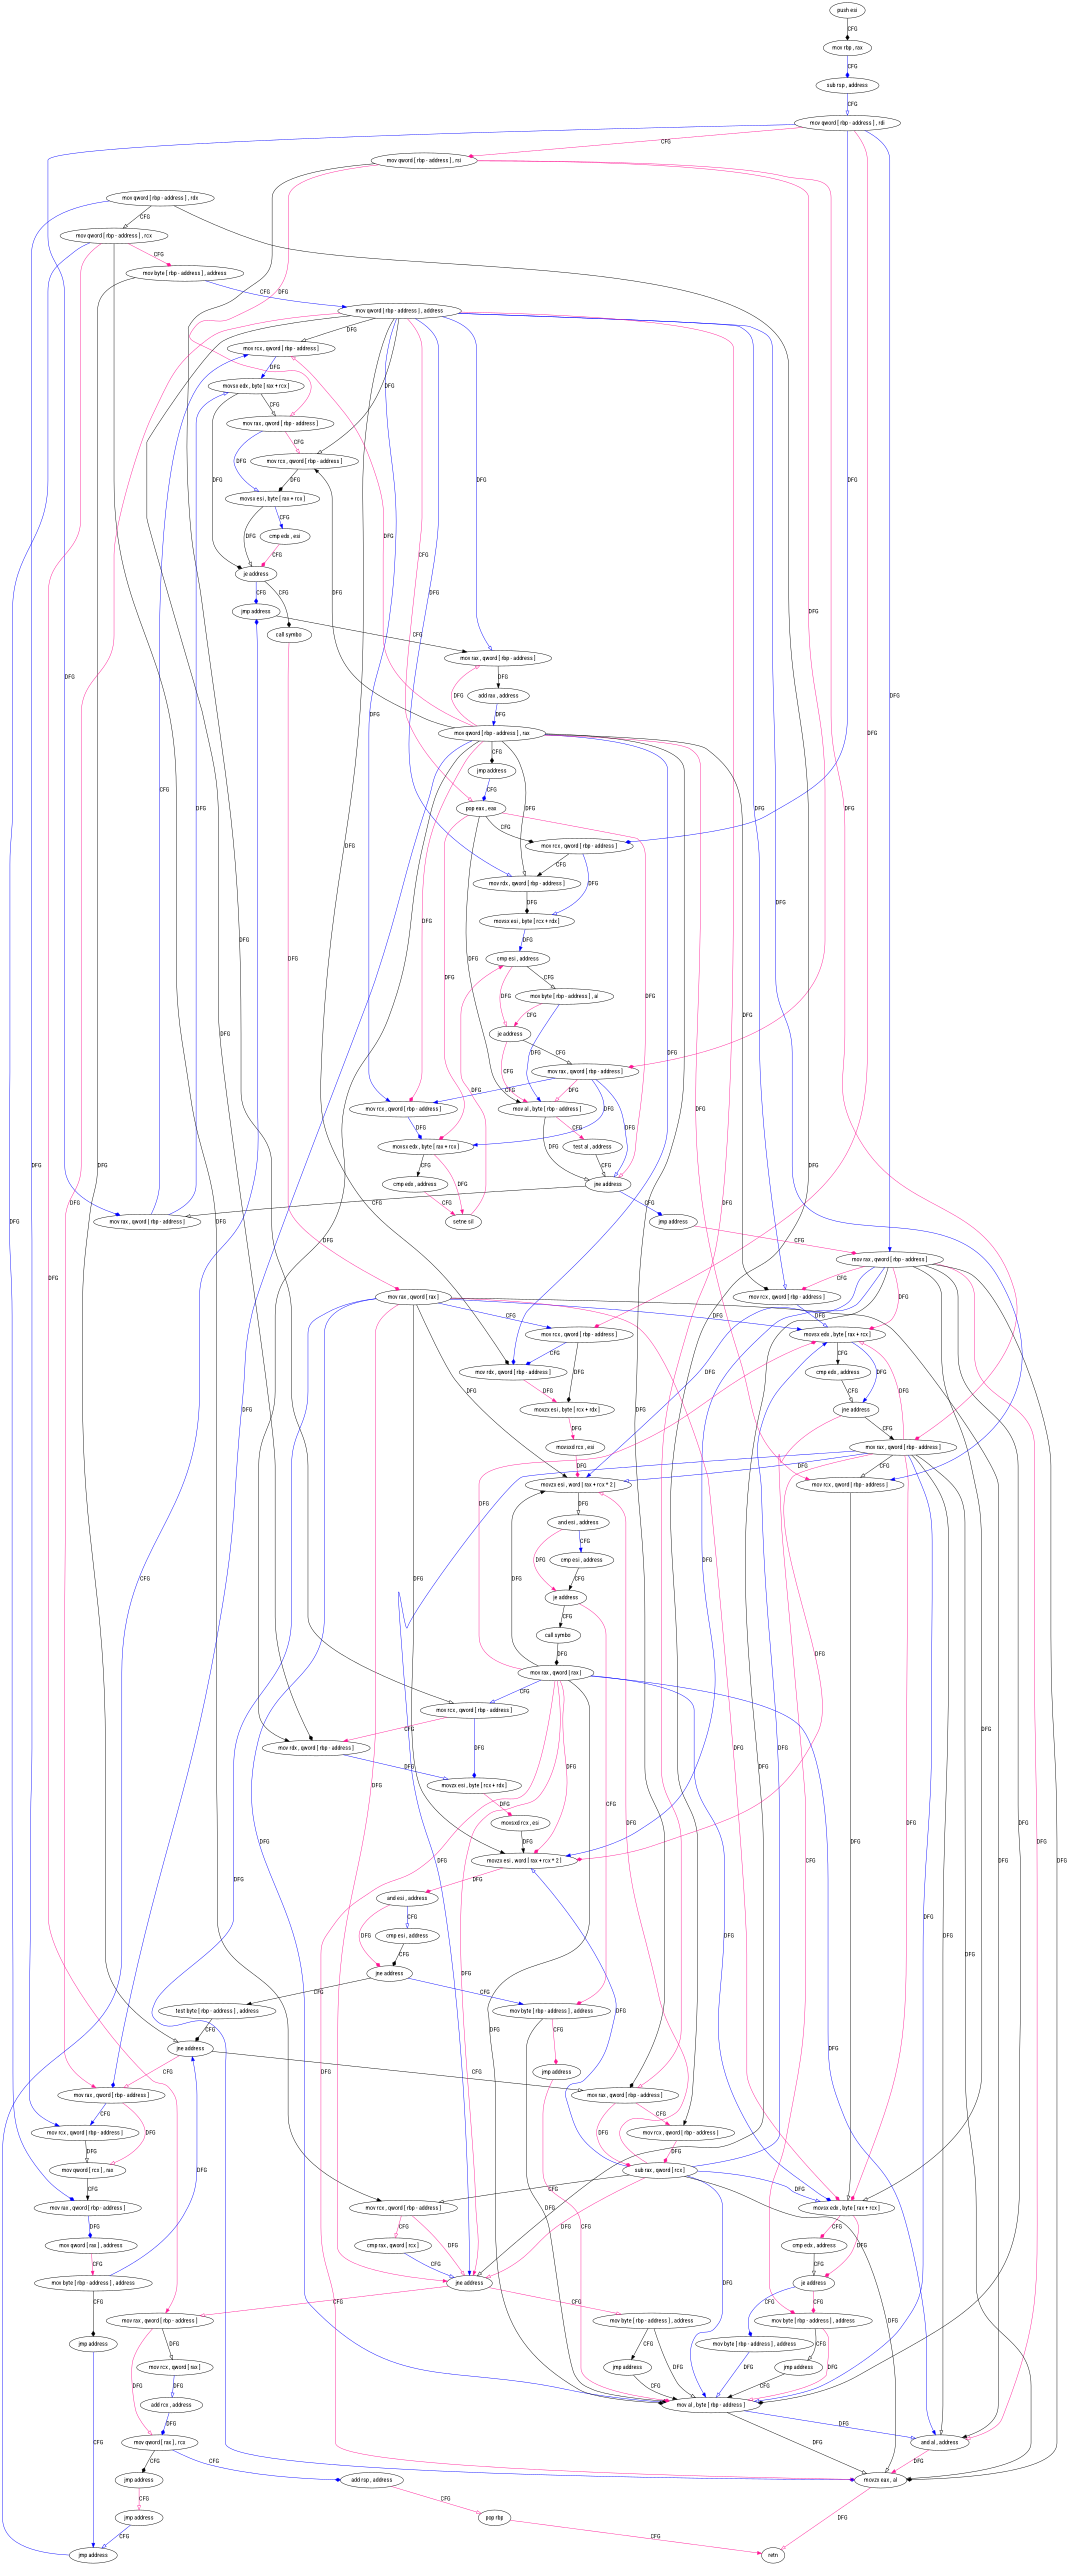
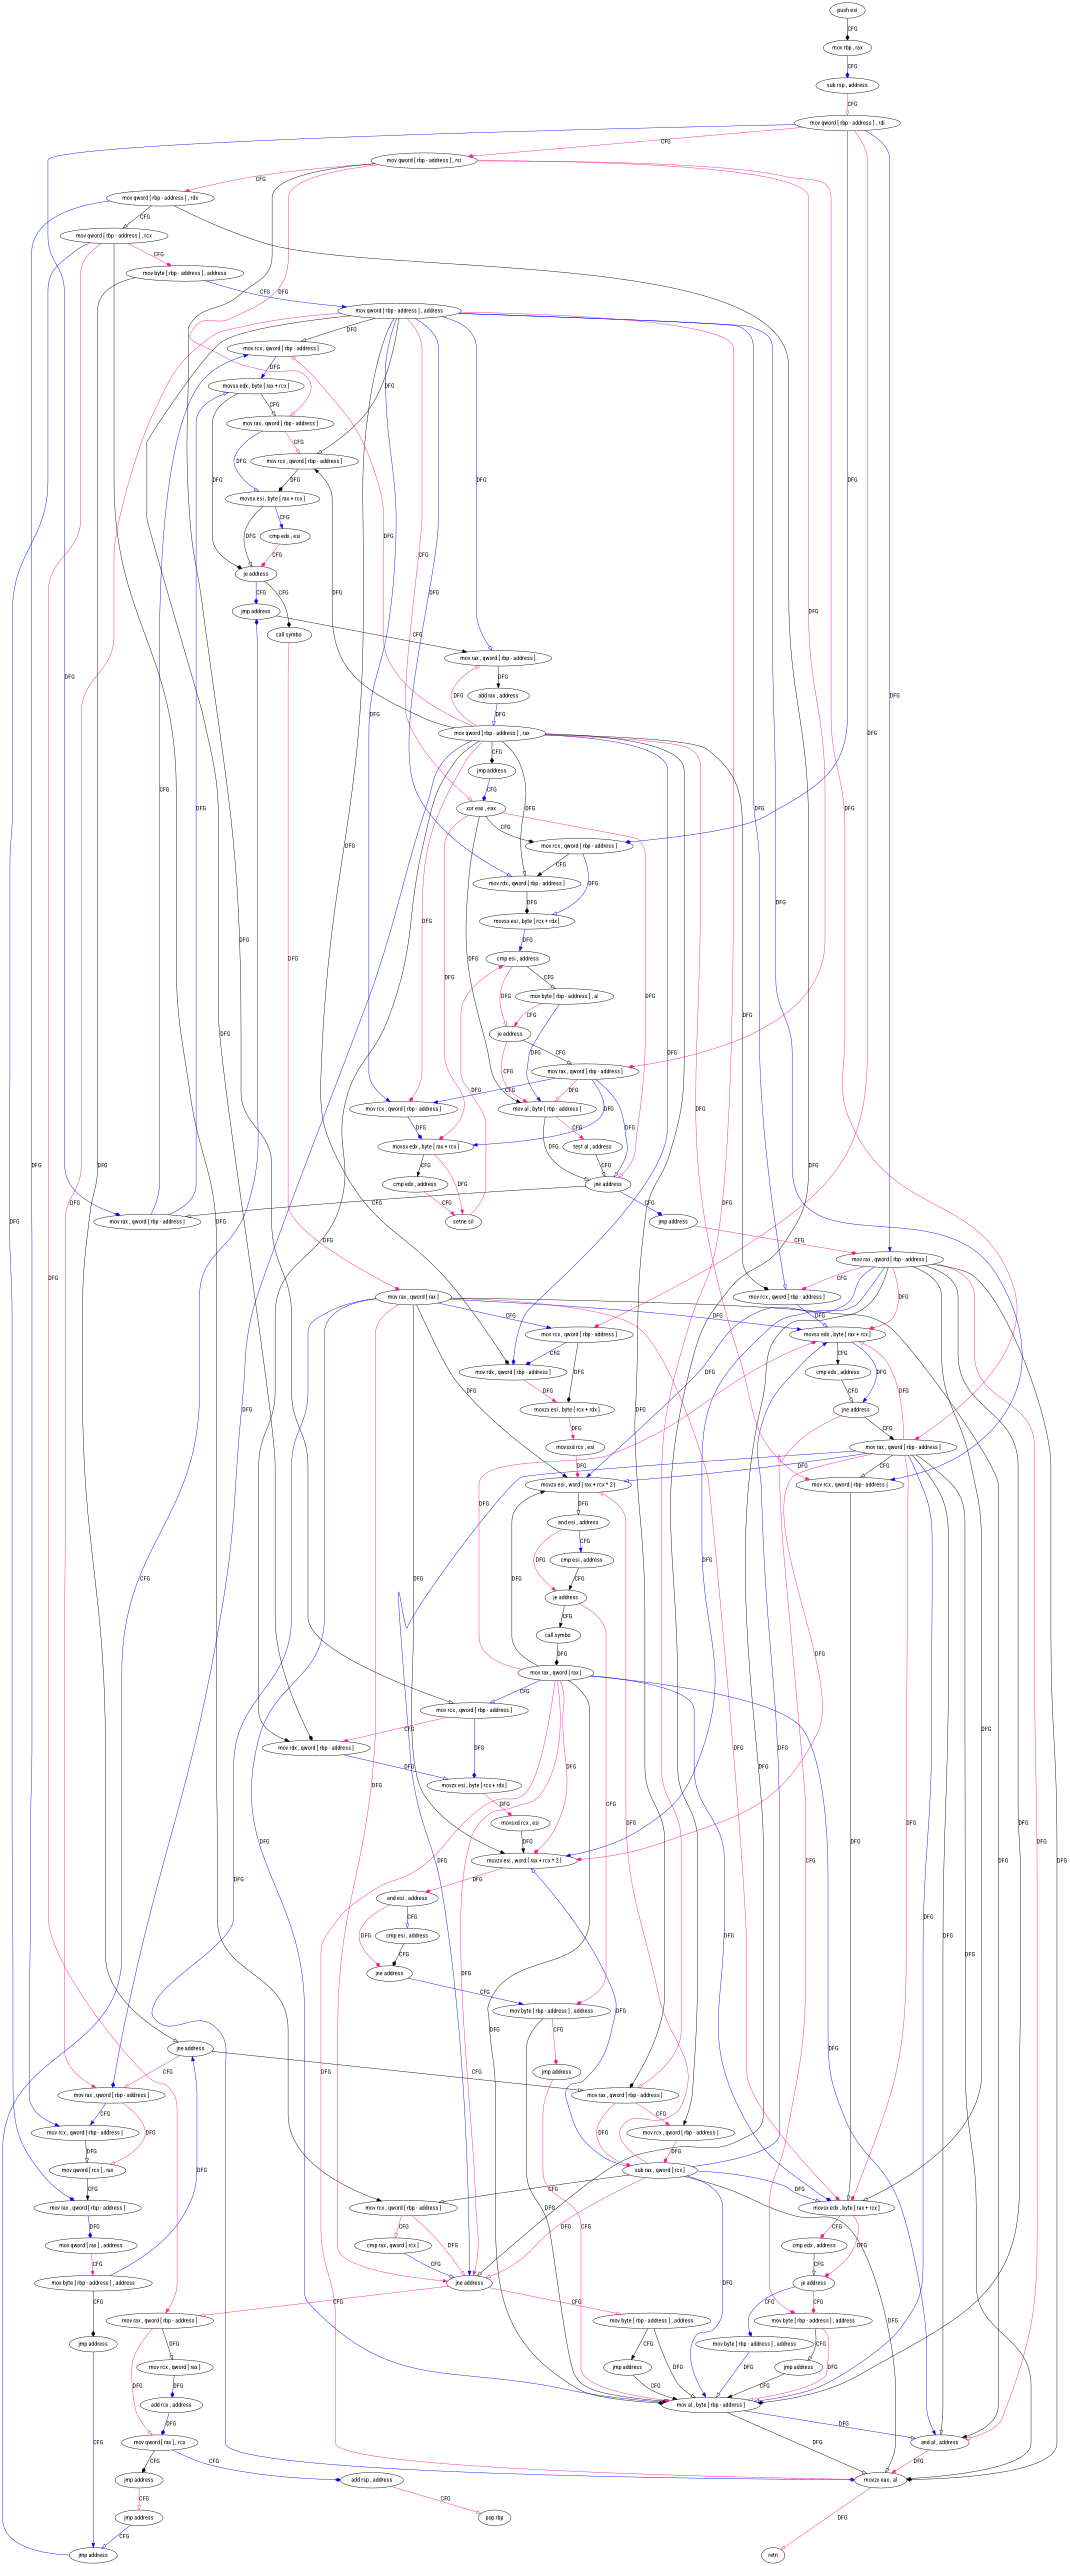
edge "sub rsp , address" -> "mov qword [ rbp - address ] , rdi": color blue -> deeppink
edge "mov qword [ rbp - address ] , rsi" -> "mov qword [ rbp - address ] , rdx": added, label "CFG"
edge "add rax , address" -> "mov qword [ rbp - address ] , rax": arrowhead normal -> onormal
node "pop eax , eax": label "pop eax , eax" -> "xor eax , eax"
node "test byte [ rbp - address ] , address": removed
edge "mov rcx , qword [ rax ]" -> "add rcx , address": arrowhead onormal -> diamond
edge "pop rbp" -> "retn": removed, label "CFG"
